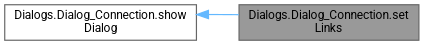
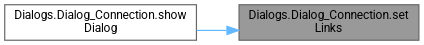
edge "Dialogs.Dialog_Connection.set Links" -> "Dialogs.Dialog_Connection.show Dialog": reversed
